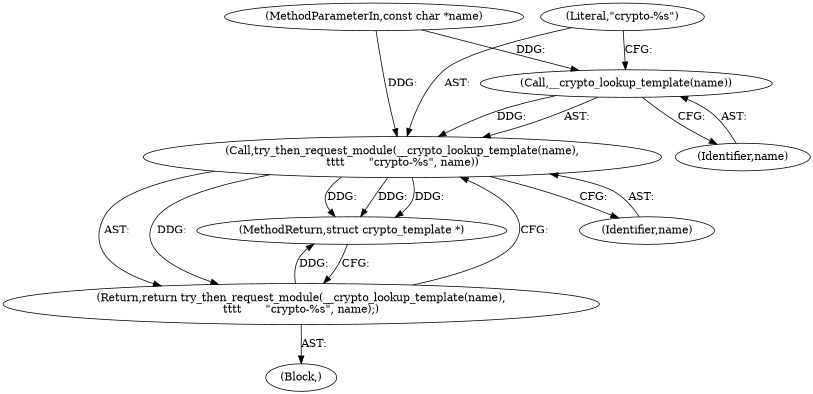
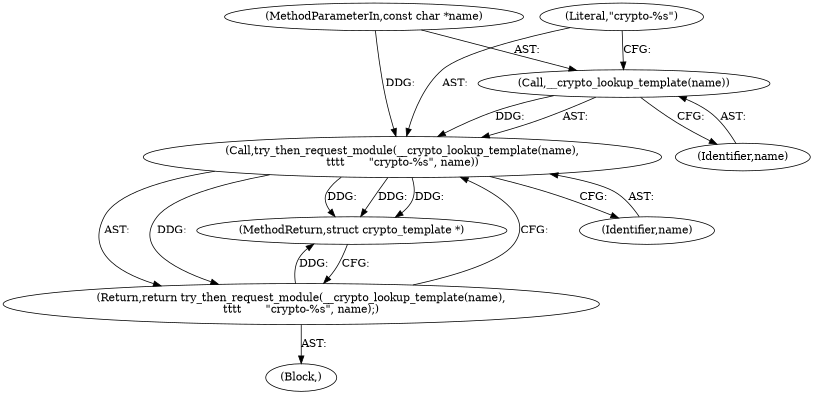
edge "(MethodParameterIn,const char *name)" -> "(Call,__crypto_lookup_template(name))": label "DDG: " -> "AST: "
